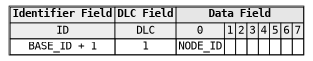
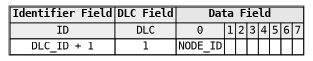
node "Identifier Field": text "BASE_ID + 1" -> "DLC_ID + 1"
